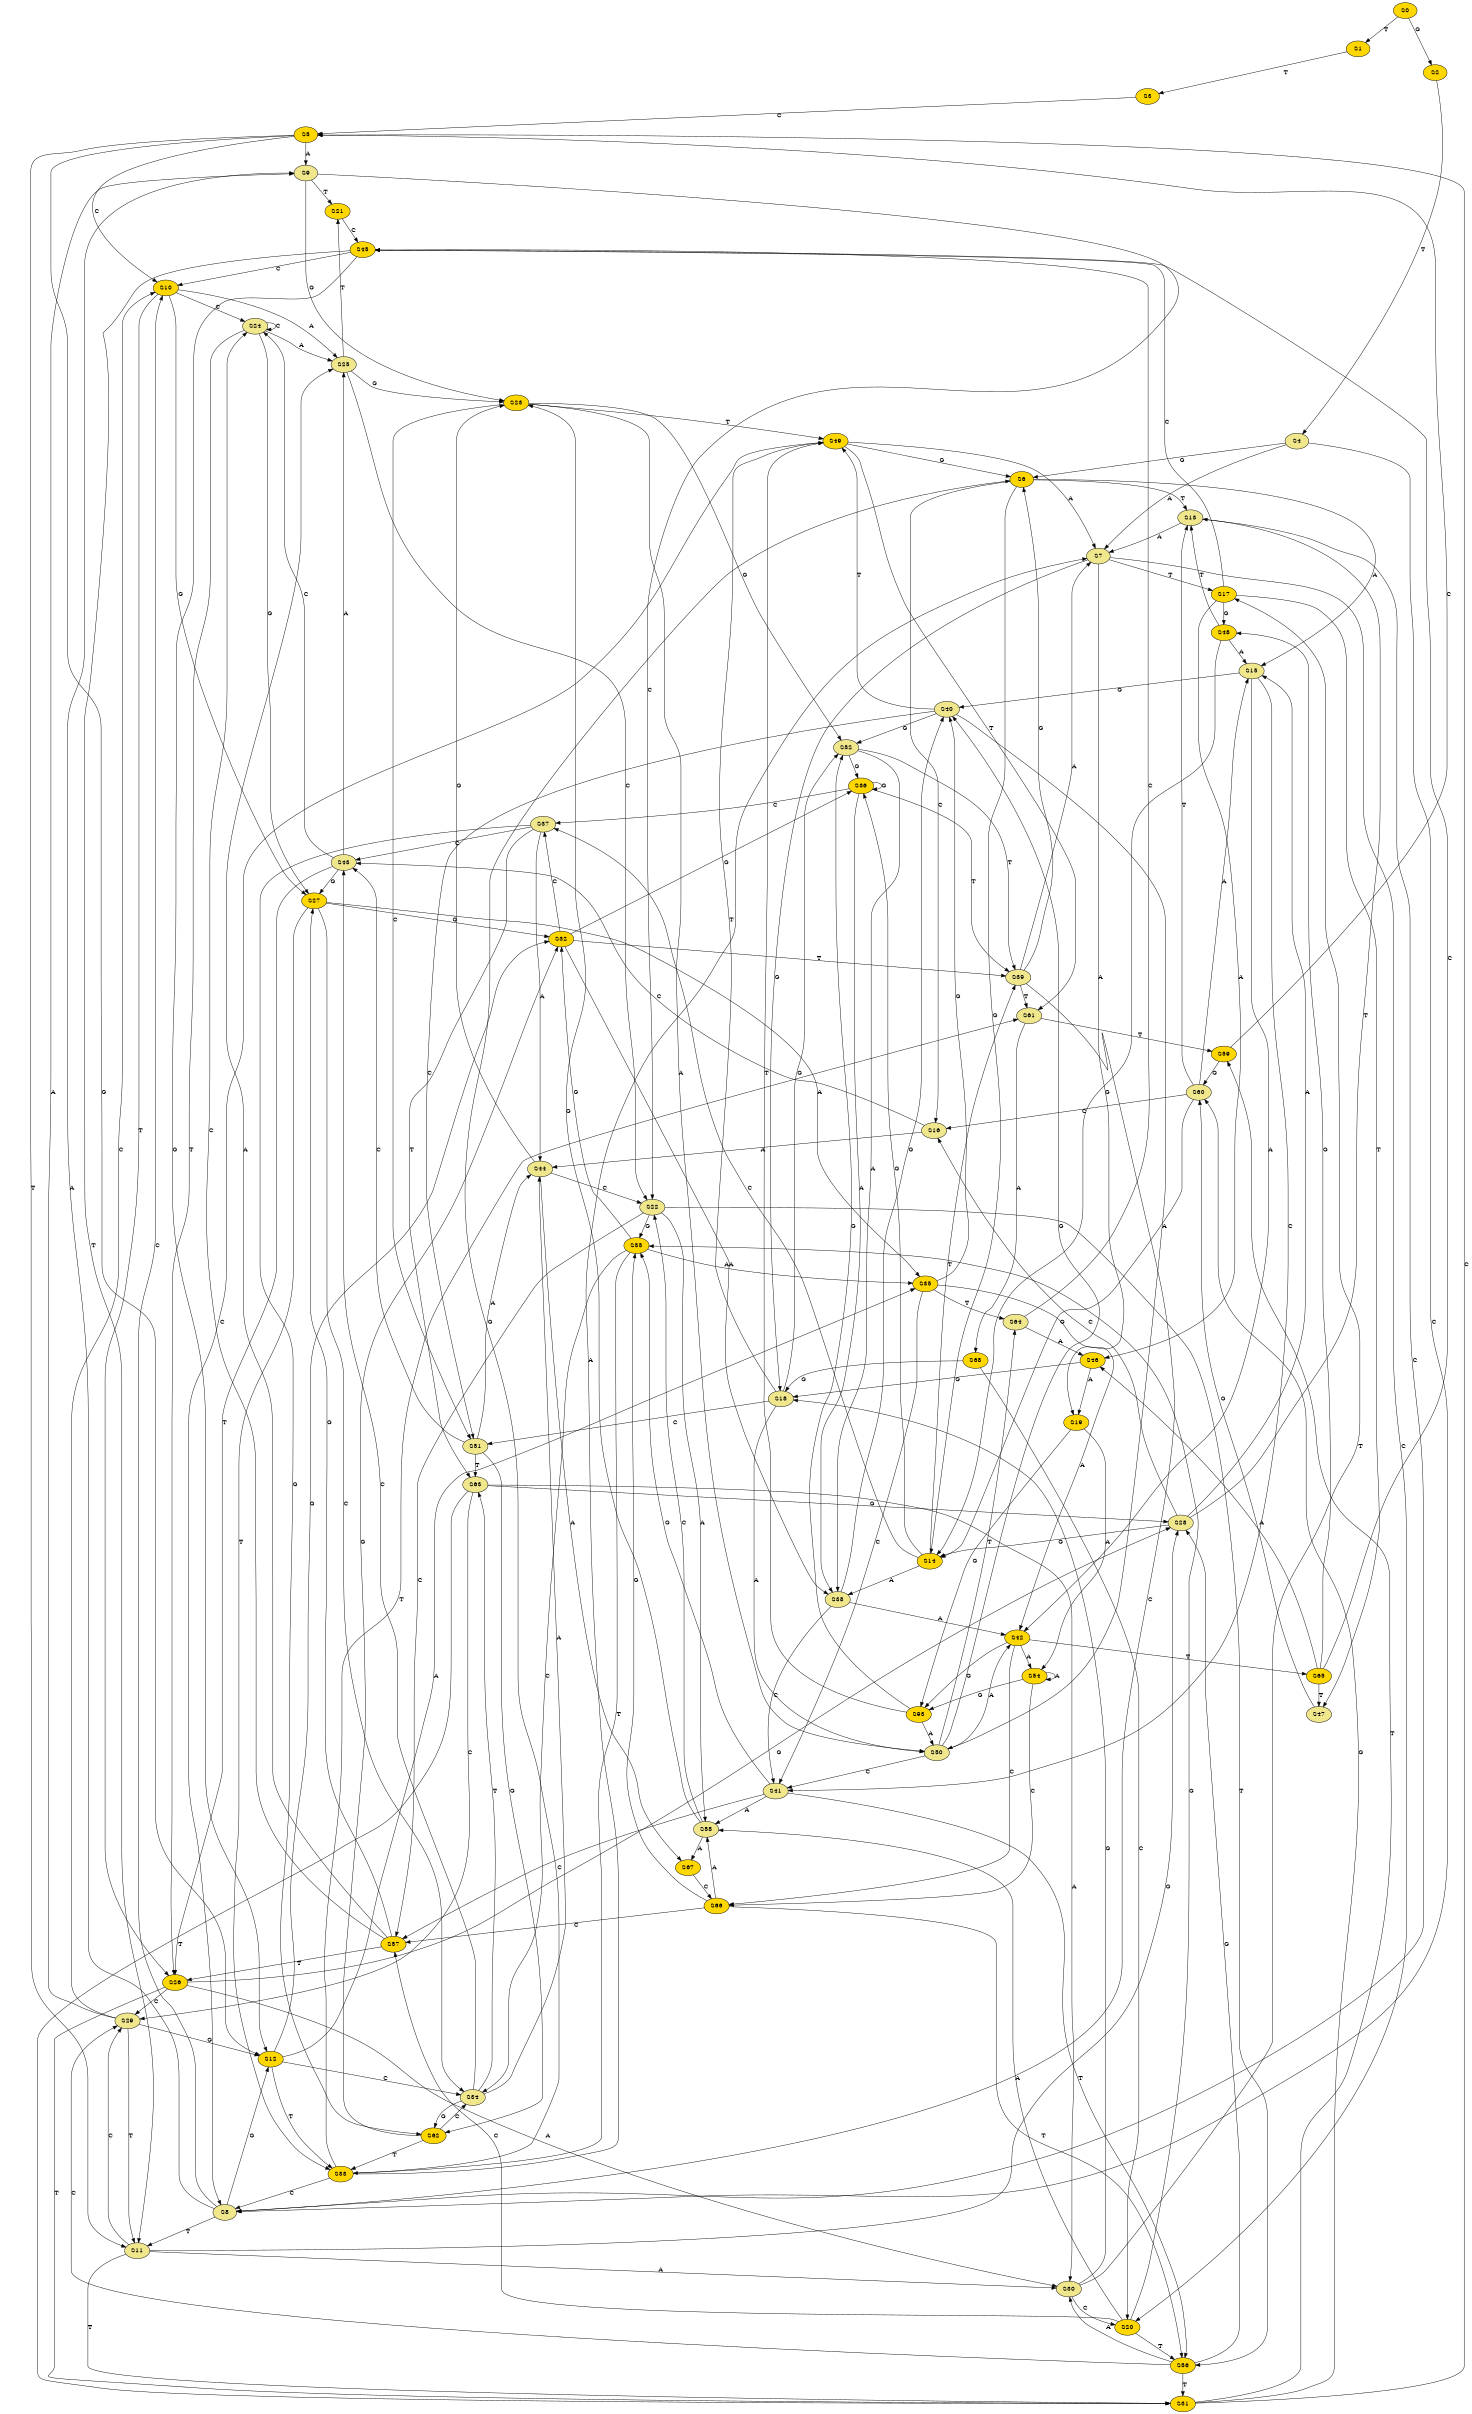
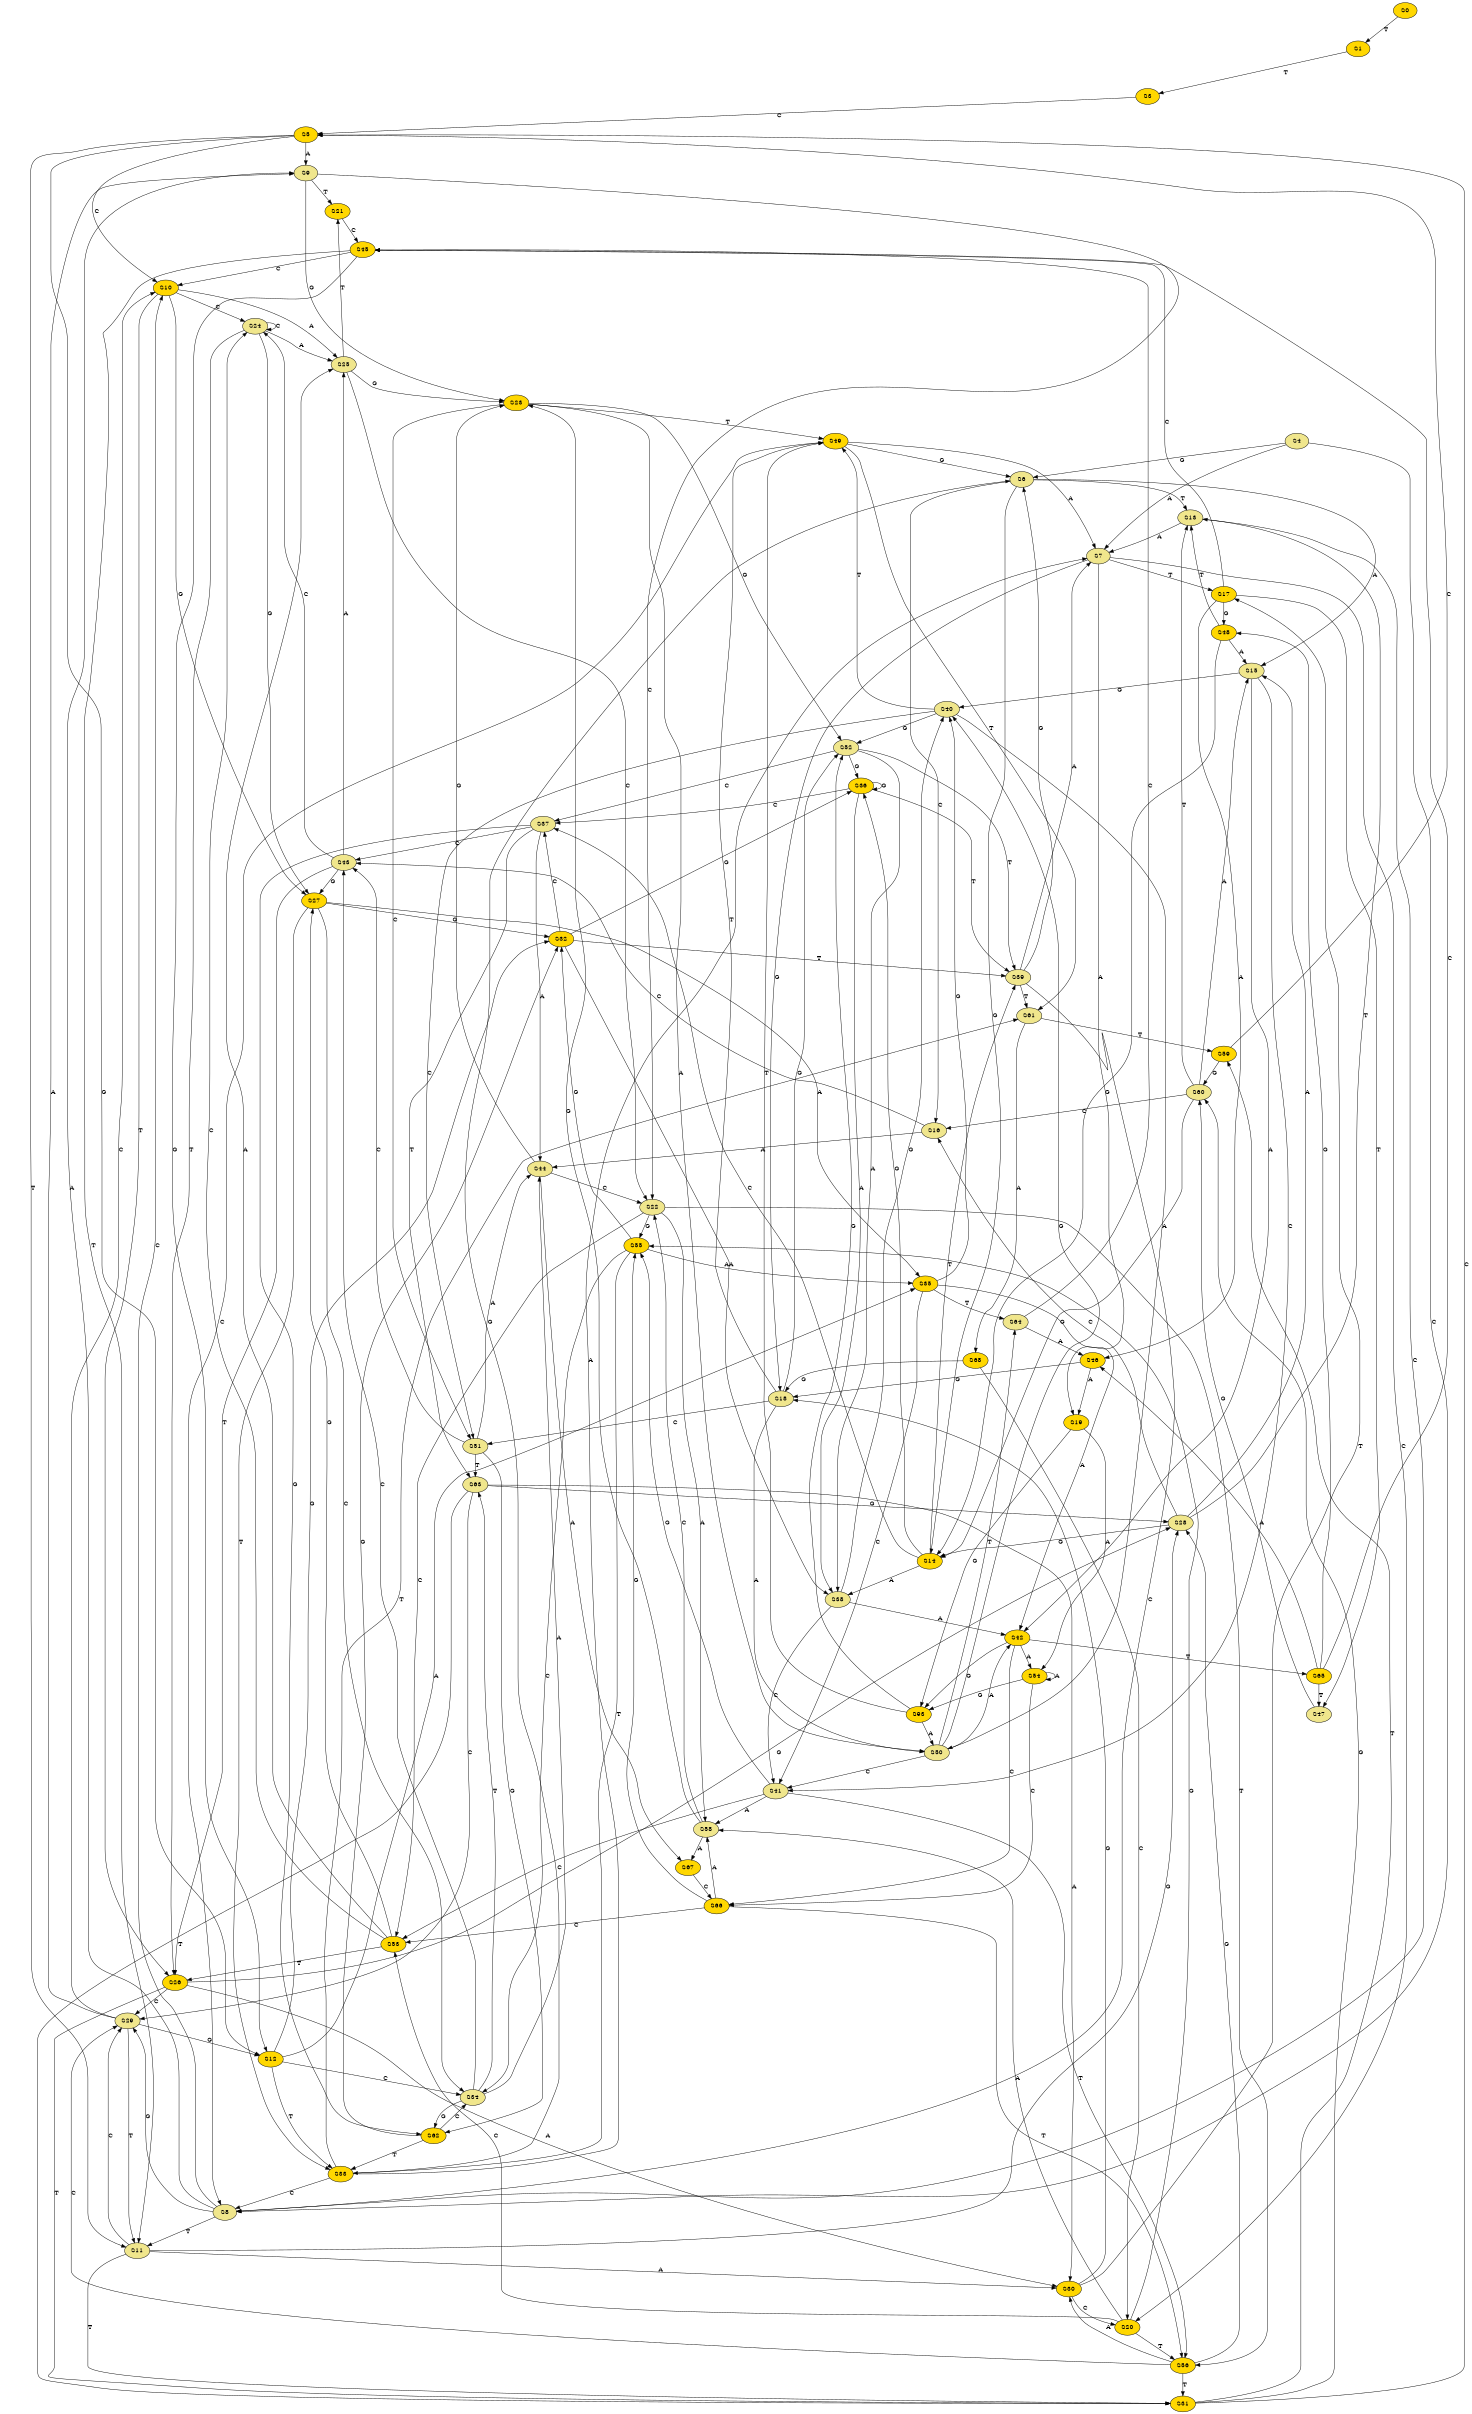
node "S2": removed
node "S6": fillcolor gold -> khaki
edge "S52" -> "S37": added, label "C"
node "S57": label "S57" -> "S53"
edge "S8" -> "S12": now "S8" -> "S29"
node "S30": fillcolor khaki -> gold
